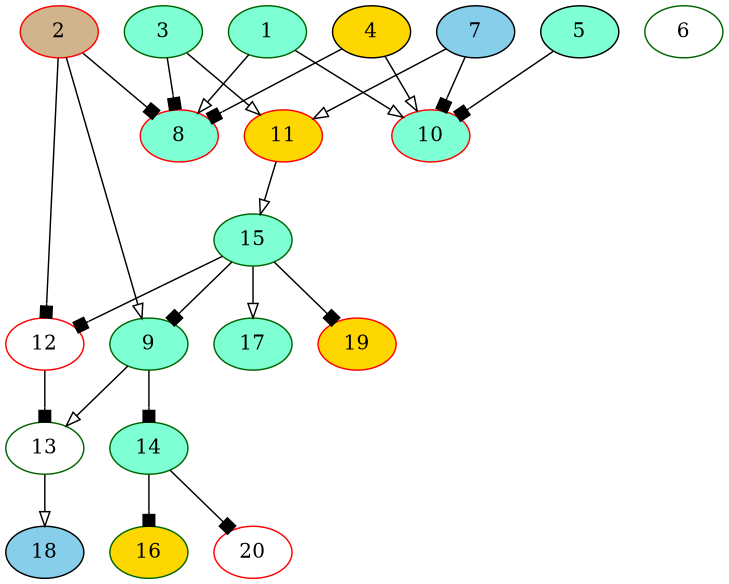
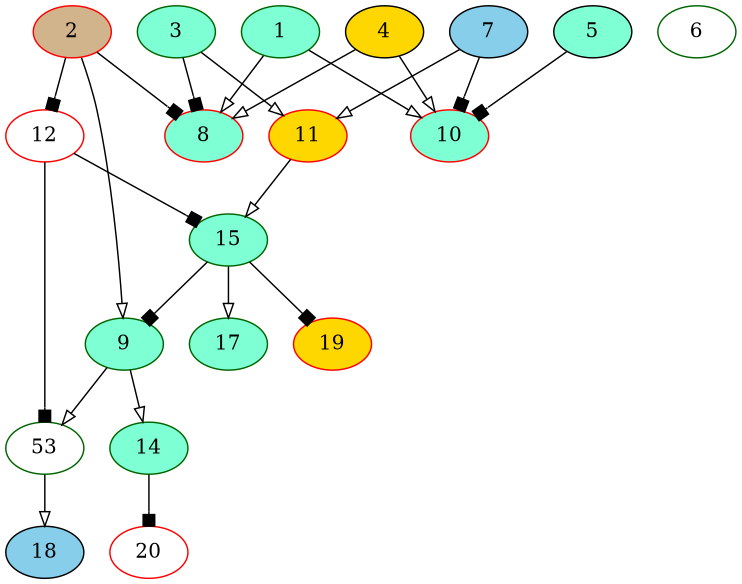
edge "4" -> "8": arrowhead box -> onormal
edge "15" -> "12": reversed
edge "9" -> "14": arrowhead box -> onormal
node "13": label "13" -> "53"
node "16": removed
